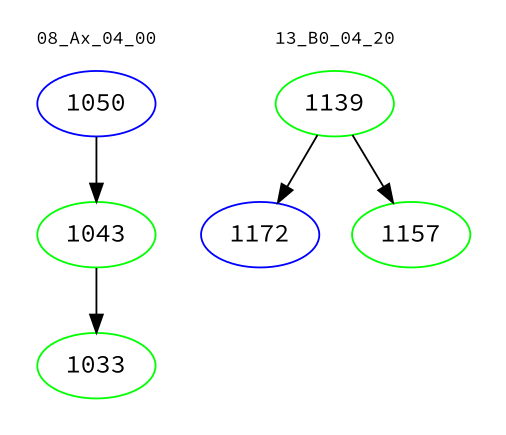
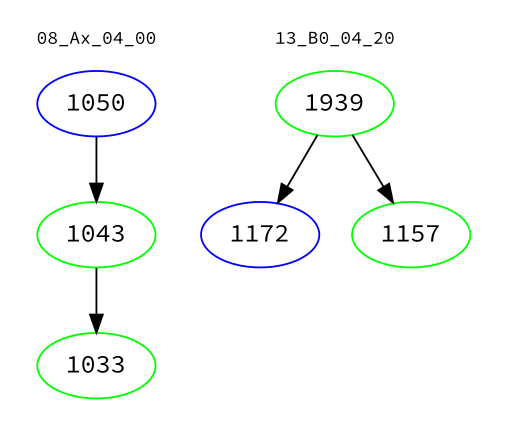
node "1139": label "1139" -> "1939"
